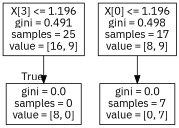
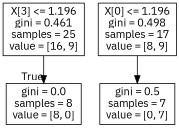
node "X[3] <= 1.196 gini = 0.491 samples = 25 value = [16, 9]": label "X[3] <= 1.196 gini = 0.491 samples = 25 value = [16, 9]" -> "X[3] <= 1.196 gini = 0.461 samples = 25 value = [16, 9]"
node "gini = 0.0 samples = 0 value = [8, 0]": label "gini = 0.0 samples = 0 value = [8, 0]" -> "gini = 0.0 samples = 8 value = [8, 0]"
node "gini = 0.0 samples = 7 value = [0, 7]": label "gini = 0.0 samples = 7 value = [0, 7]" -> "gini = 0.5 samples = 7 value = [0, 7]"
